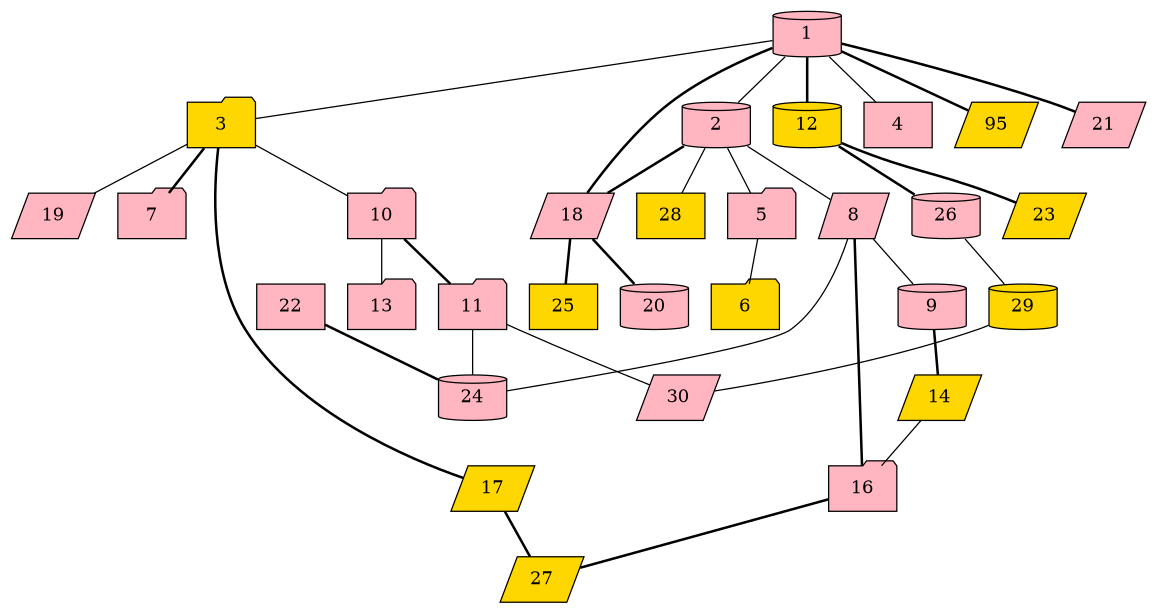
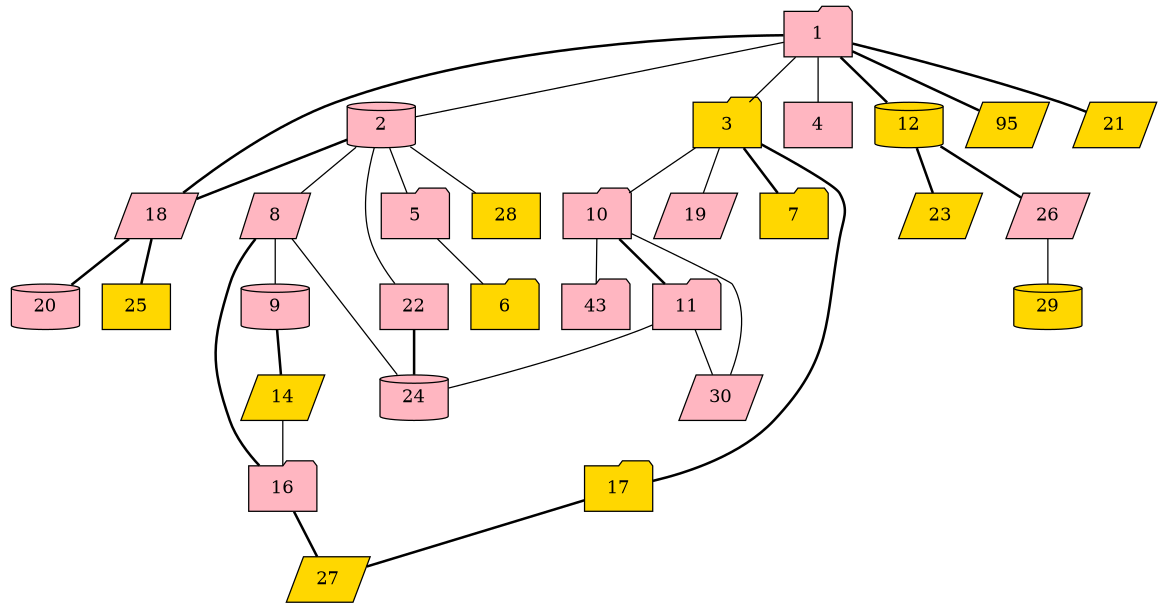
node "1": shape cylinder -> folder
node "21": fillcolor lightpink -> gold
node "7": fillcolor lightpink -> gold
node "26": shape cylinder -> parallelogram
edge "2" -- "22": added
node "13": label "13" -> "43"
edge "29" -- "30": now "10" -- "30"
node "17": shape parallelogram -> folder
